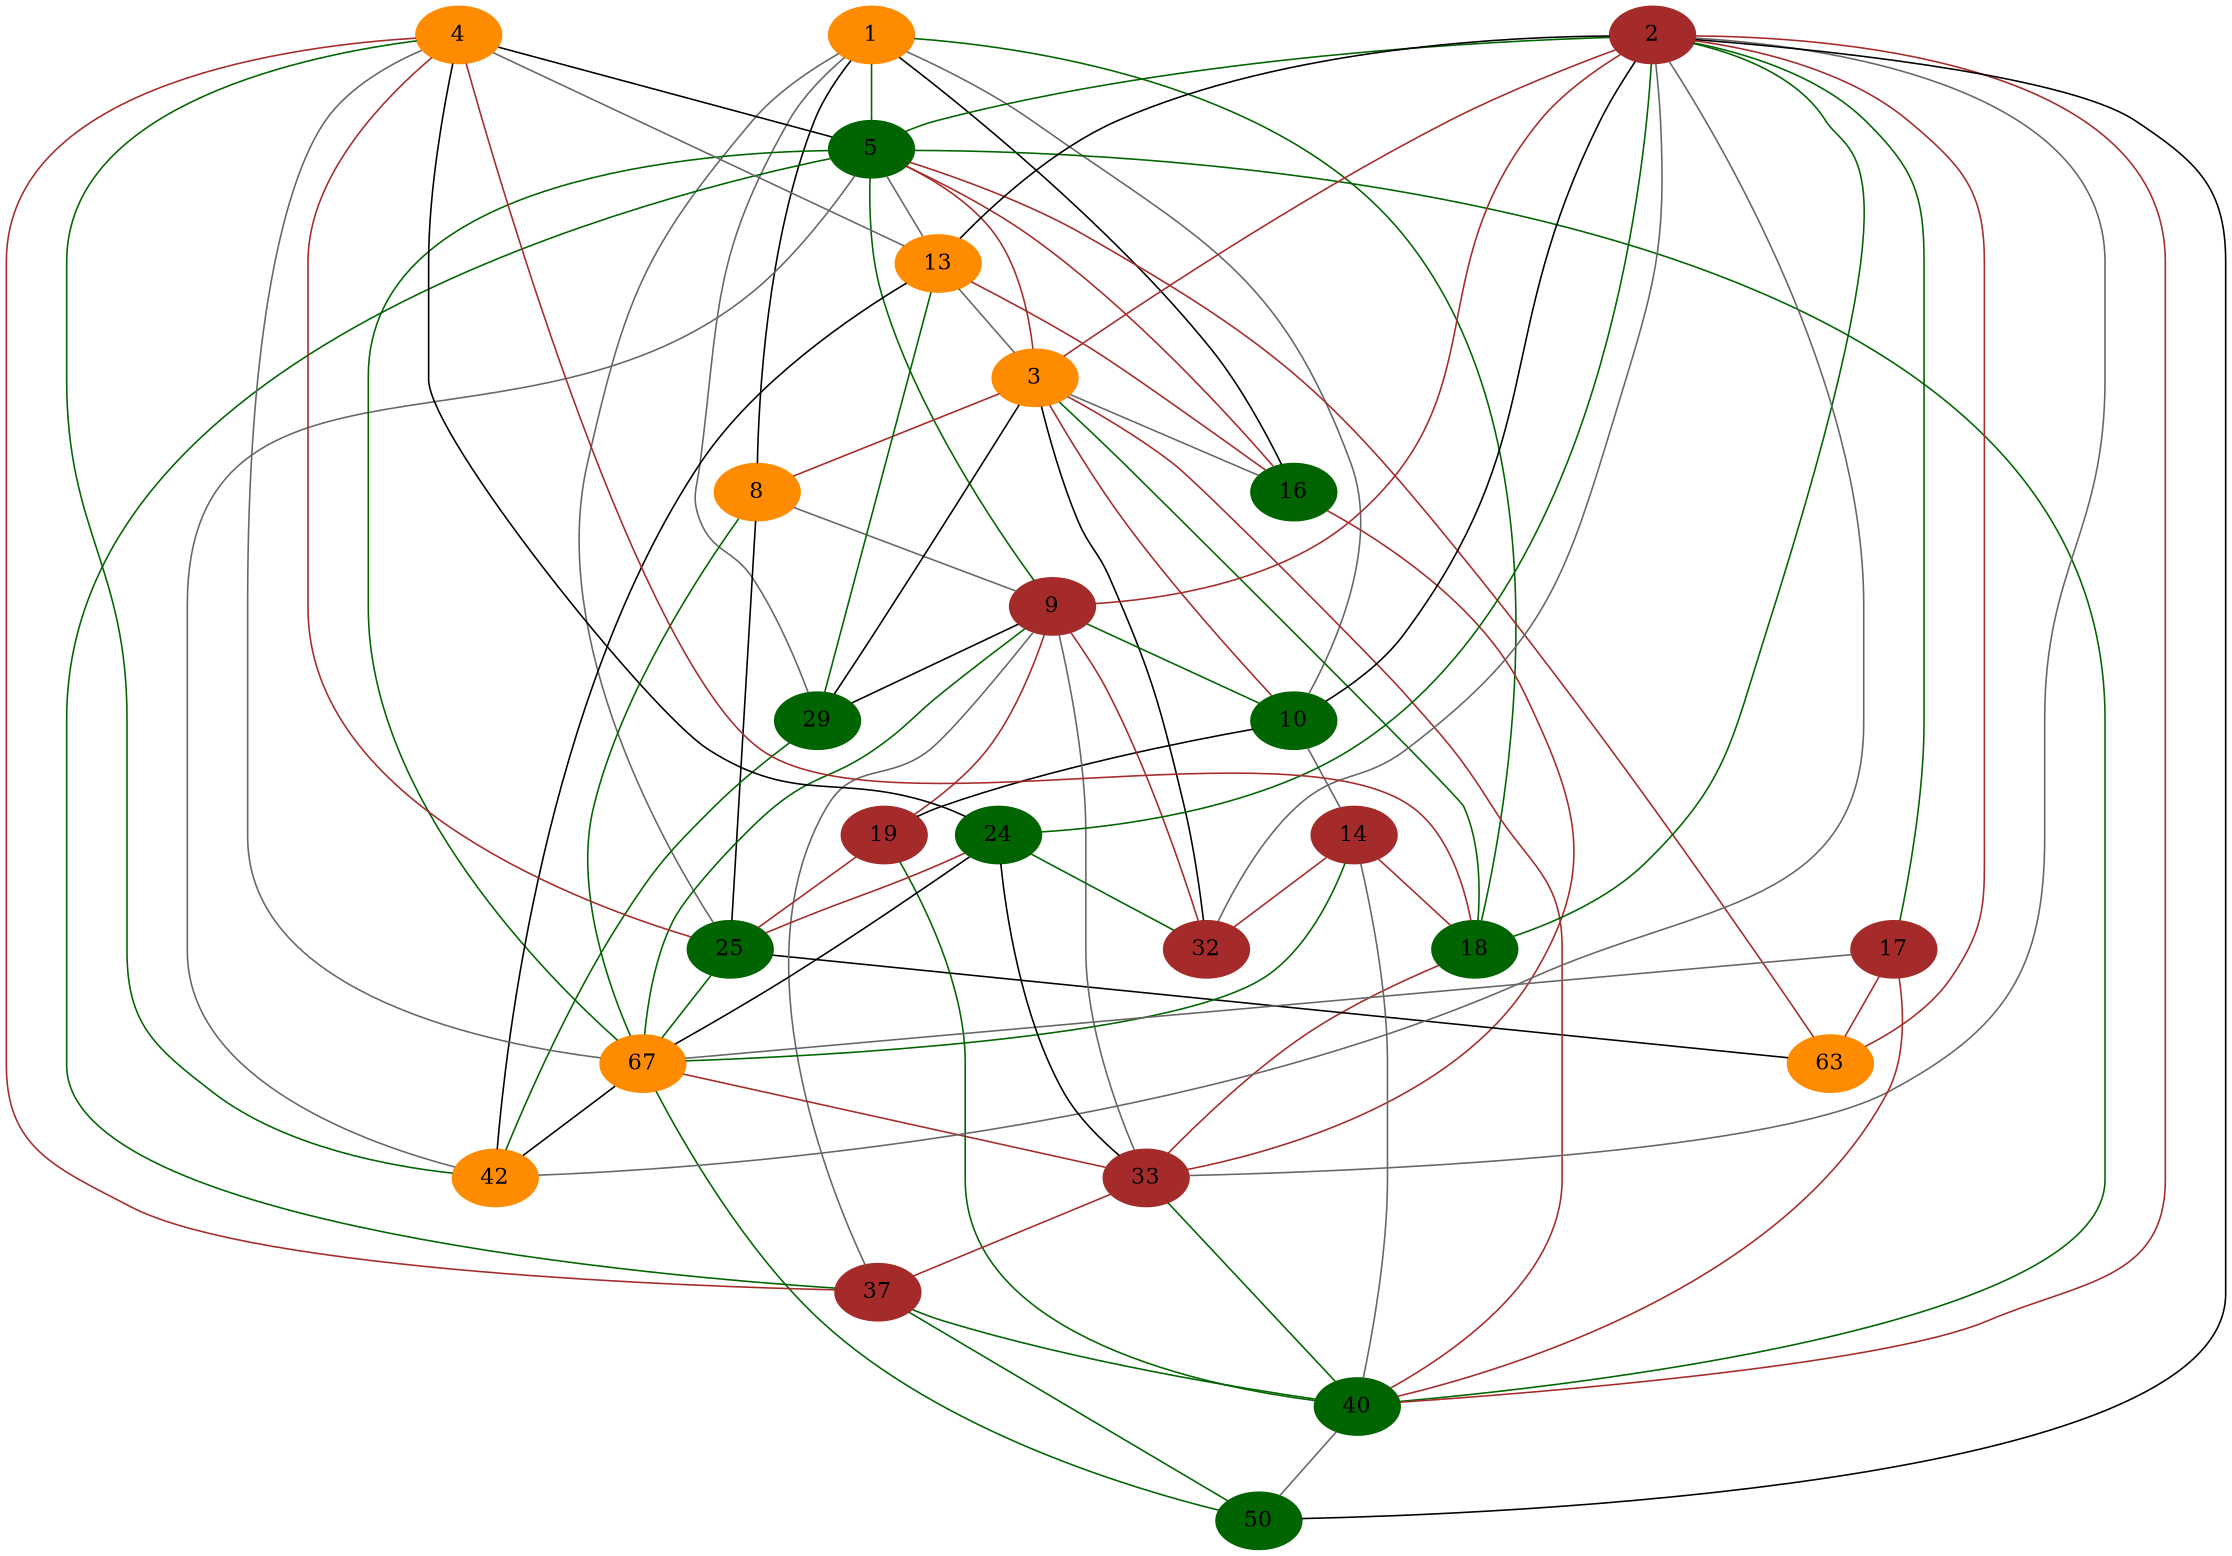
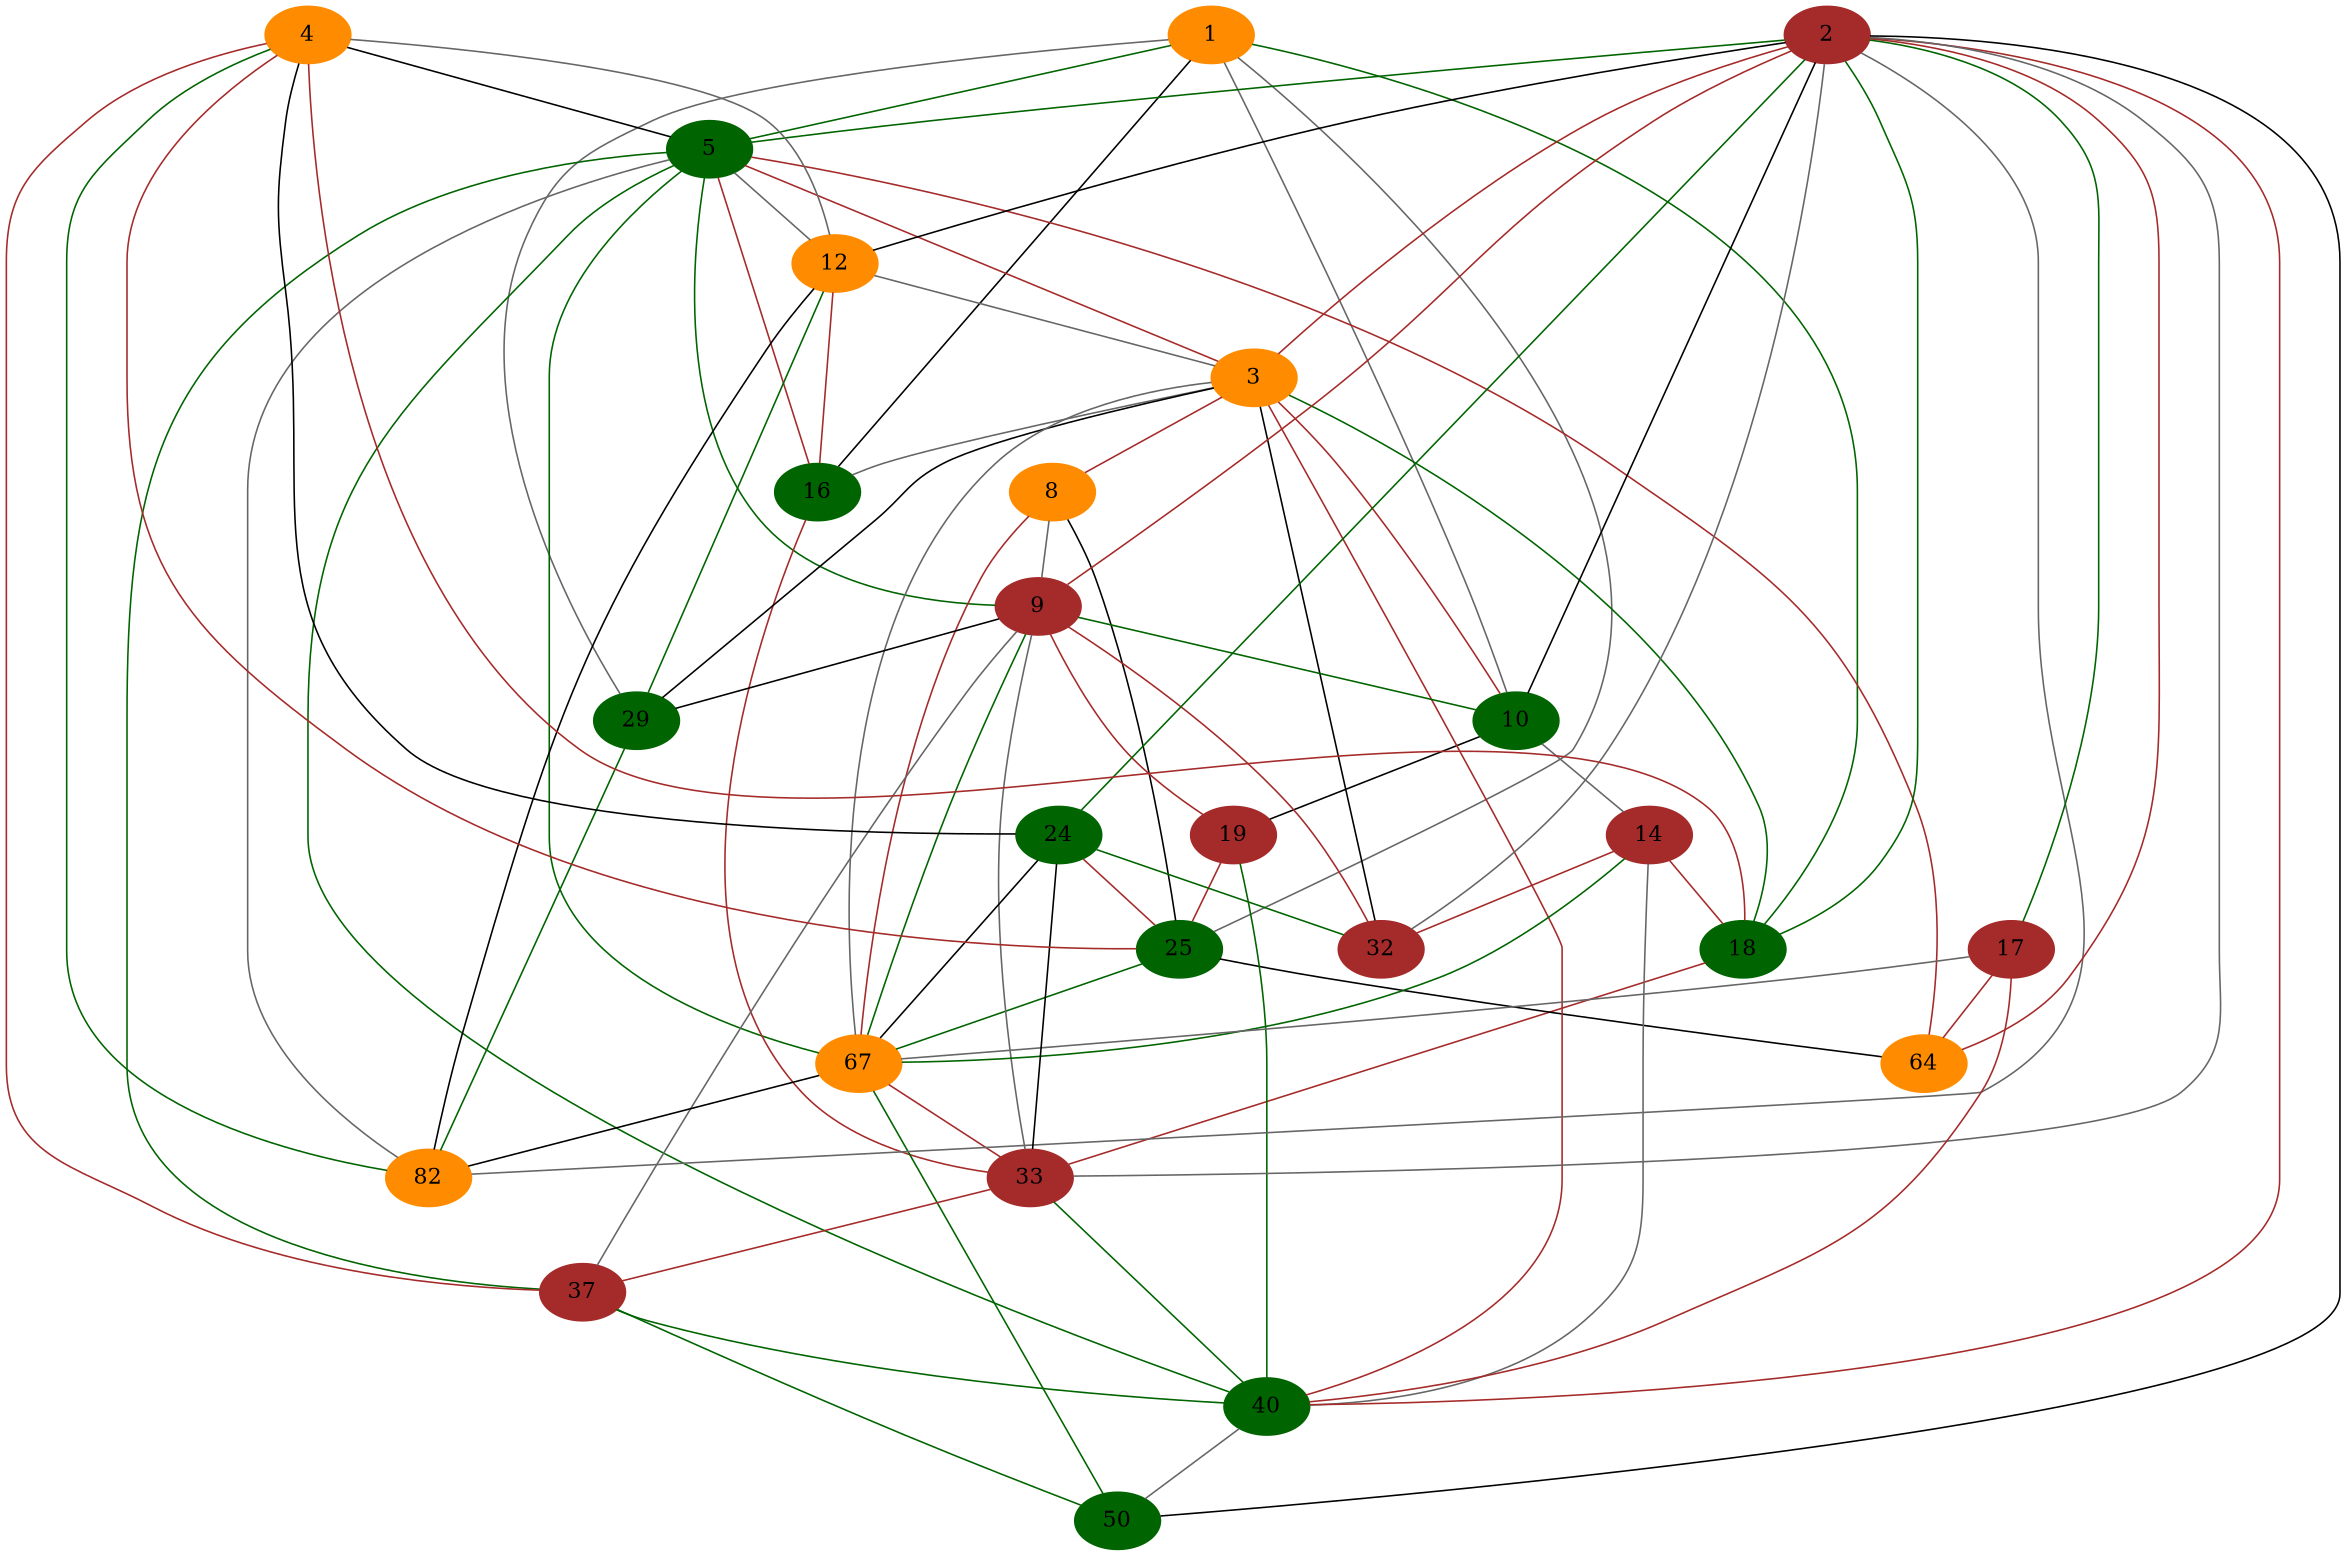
edge "1" -- "8": removed
node "13": label "13" -> "12"
edge "4" -- "67": now "3" -- "67"
edge "8" -- "67": color darkgreen -> brown
node "63": label "63" -> "64"
node "42": label "42" -> "82"
